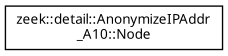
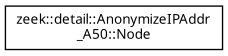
node "zeek::detail::AnonymizeIPAddr _A10::Node": label "zeek::detail::AnonymizeIPAddr _A10::Node" -> "zeek::detail::AnonymizeIPAddr _A50::Node"
